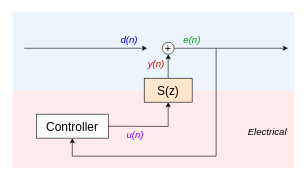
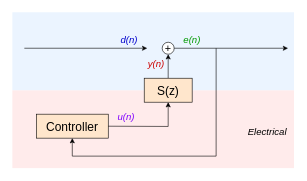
node "Controller": fillcolor #ffffff -> #ffe6cc
node "u(n)": moved (135, 135) -> (126, 117)
